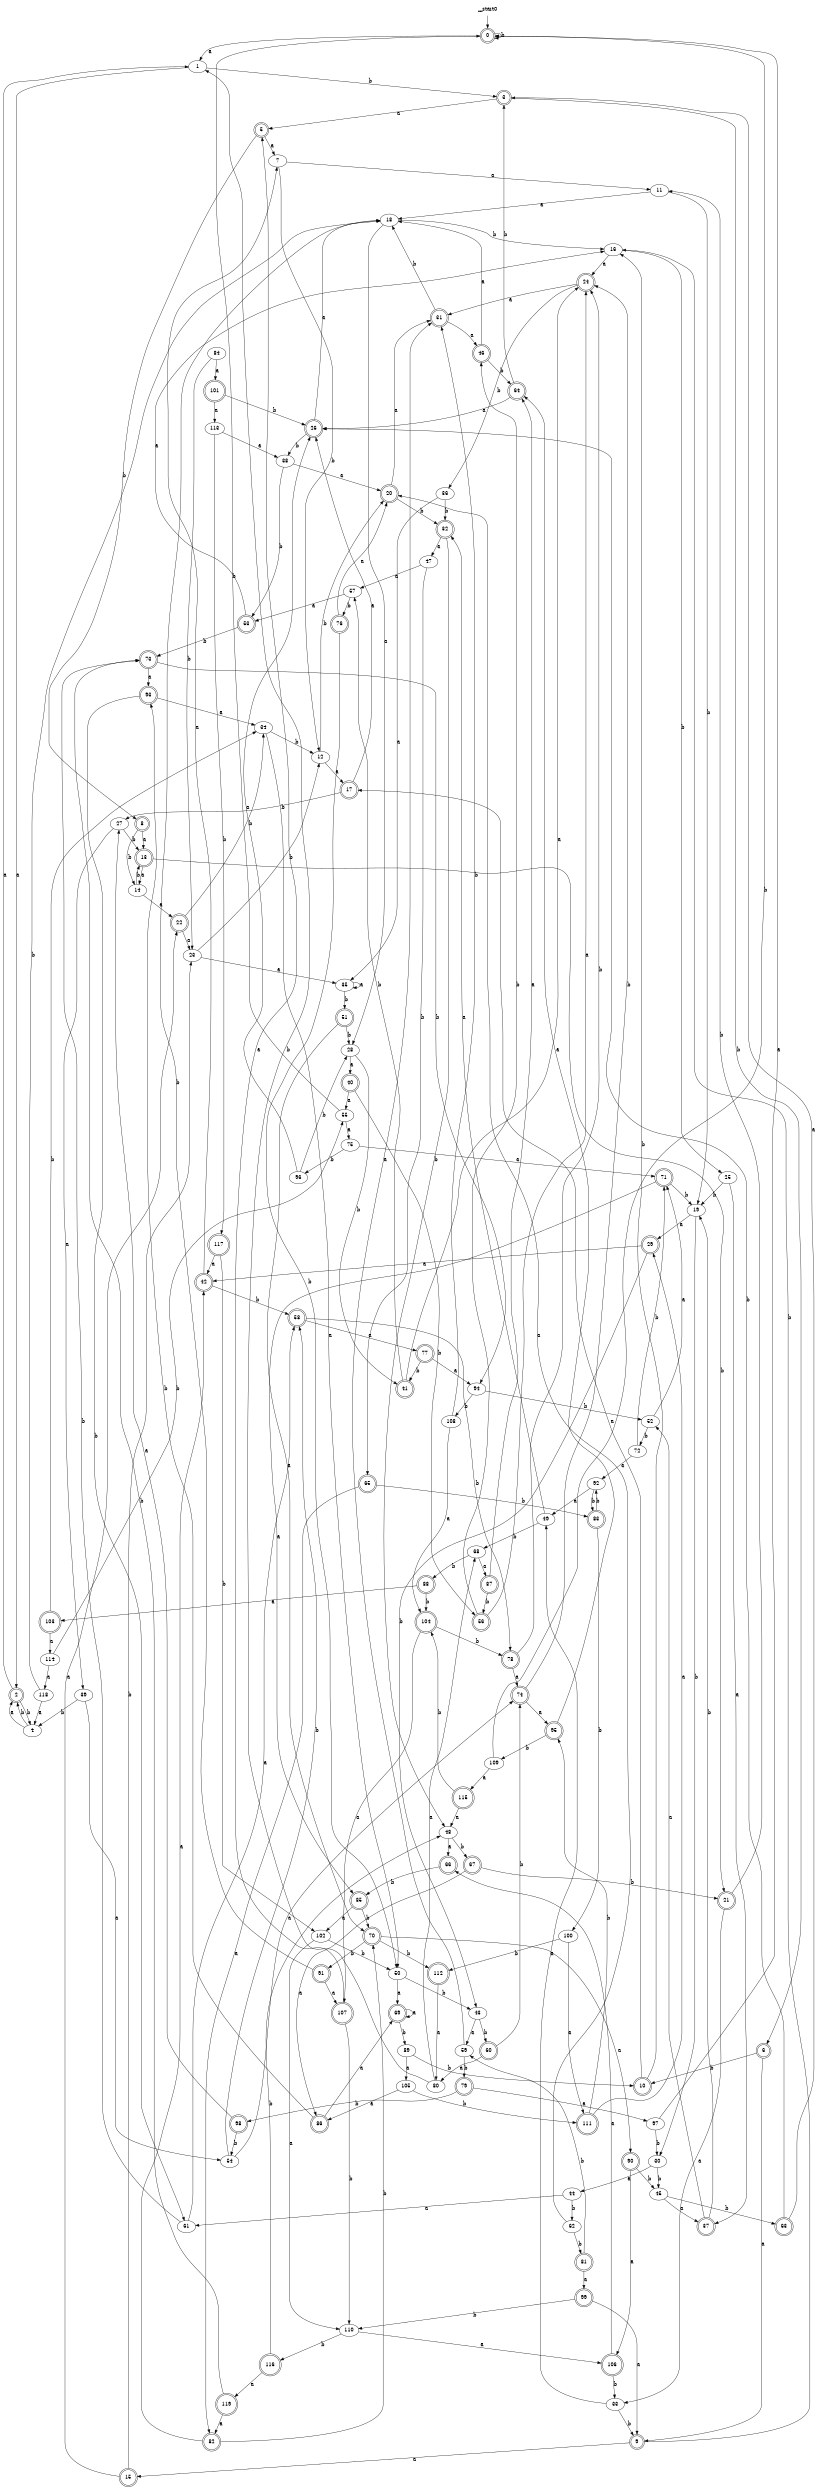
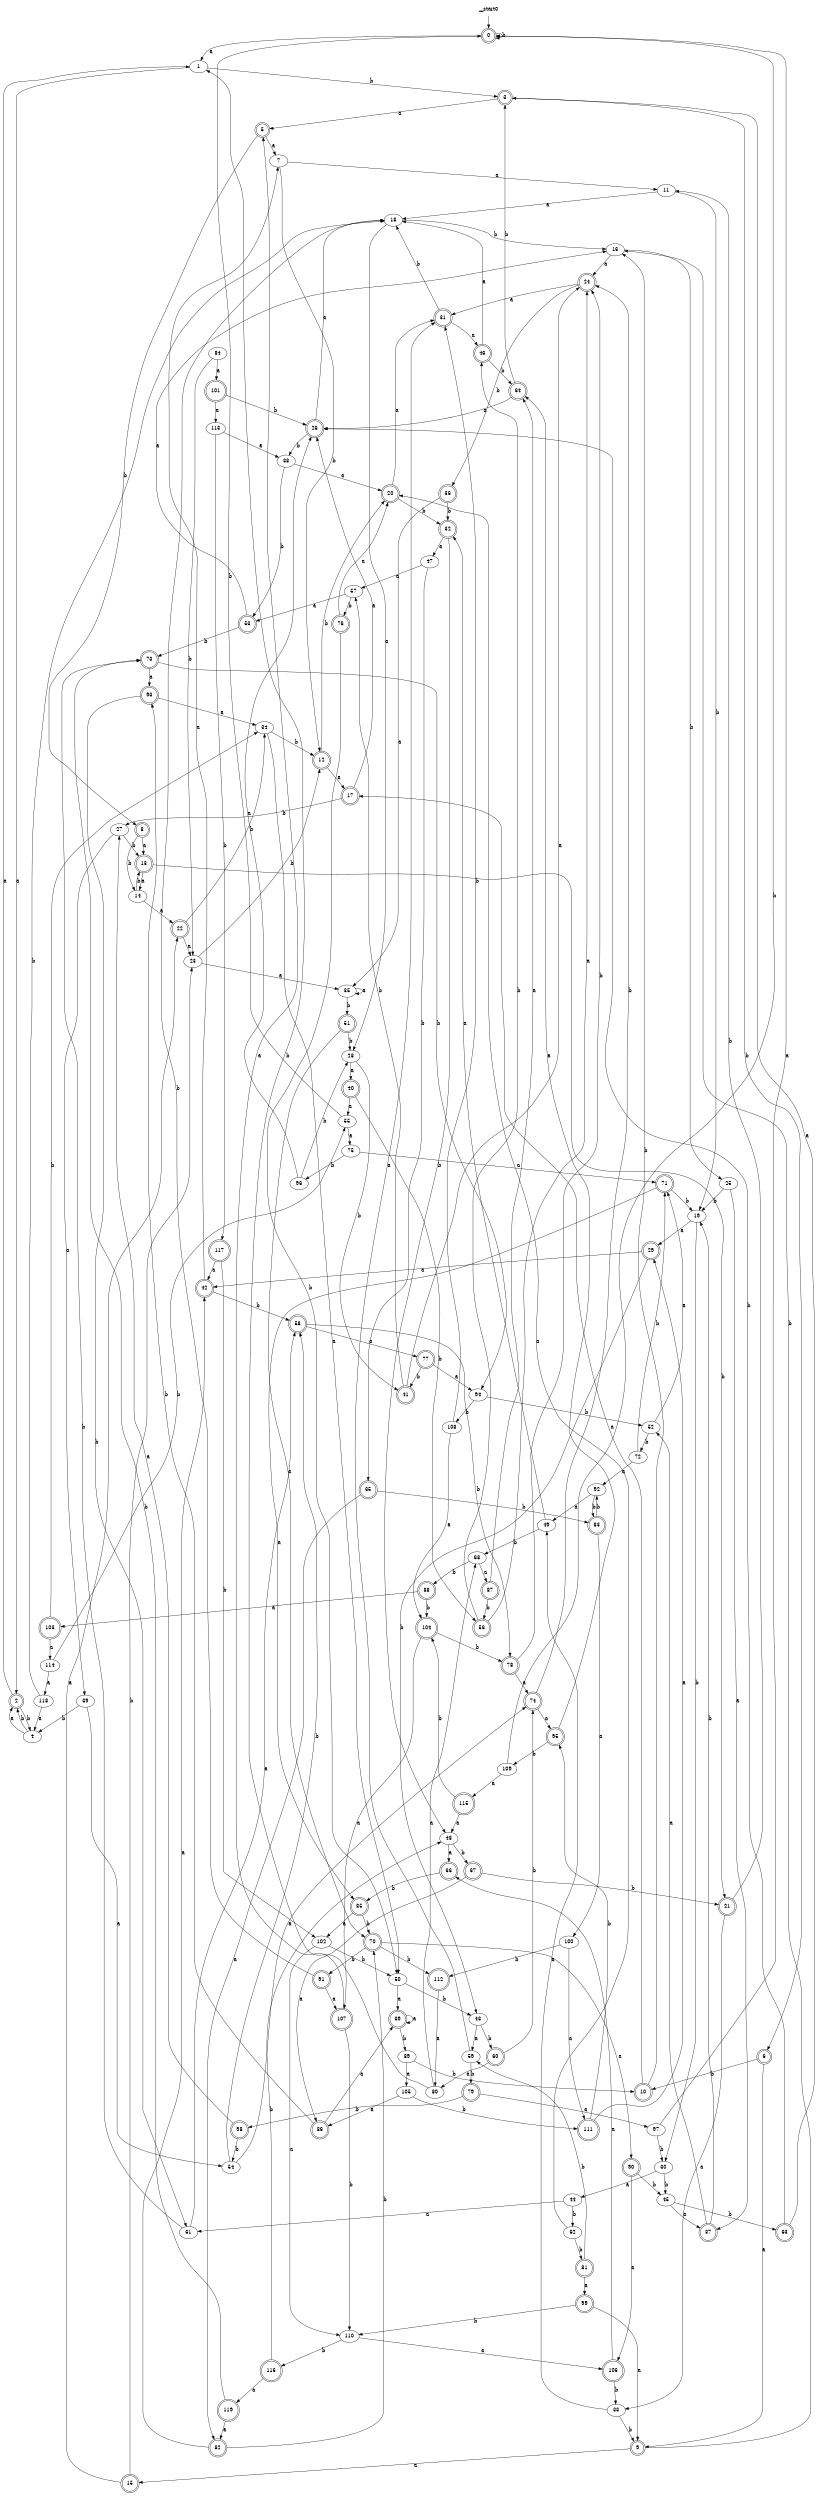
node "36": shape ellipse -> doublecircle
node "12": shape ellipse -> doublecircle
edge "83" -> "100": label "b" -> "a"
